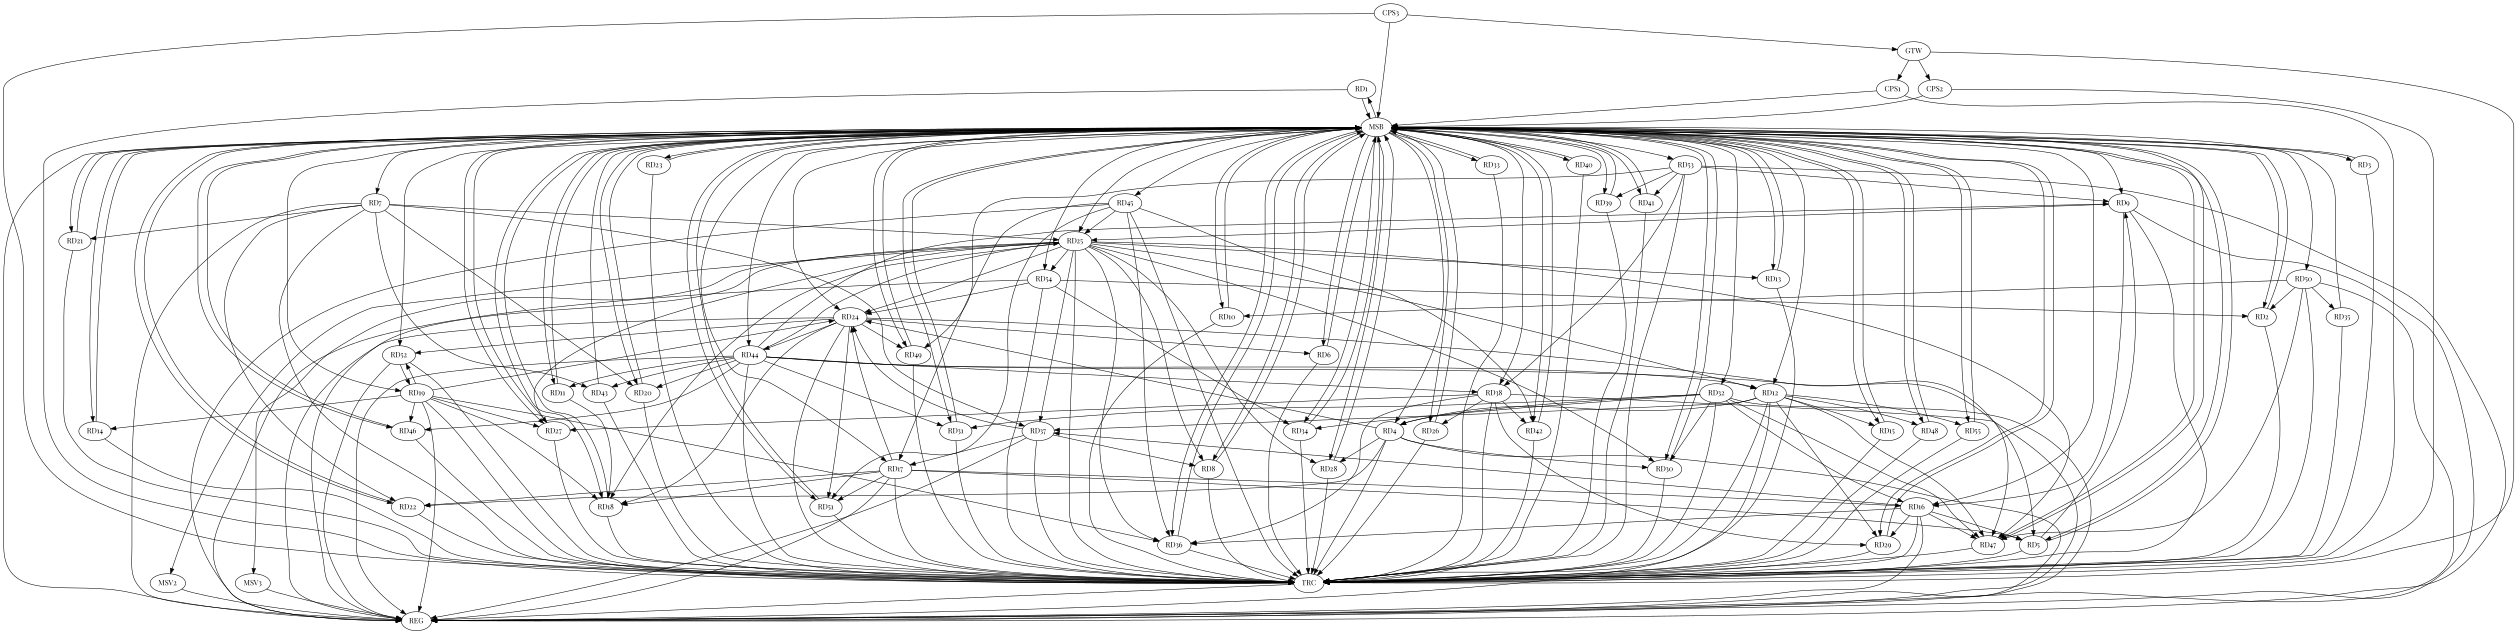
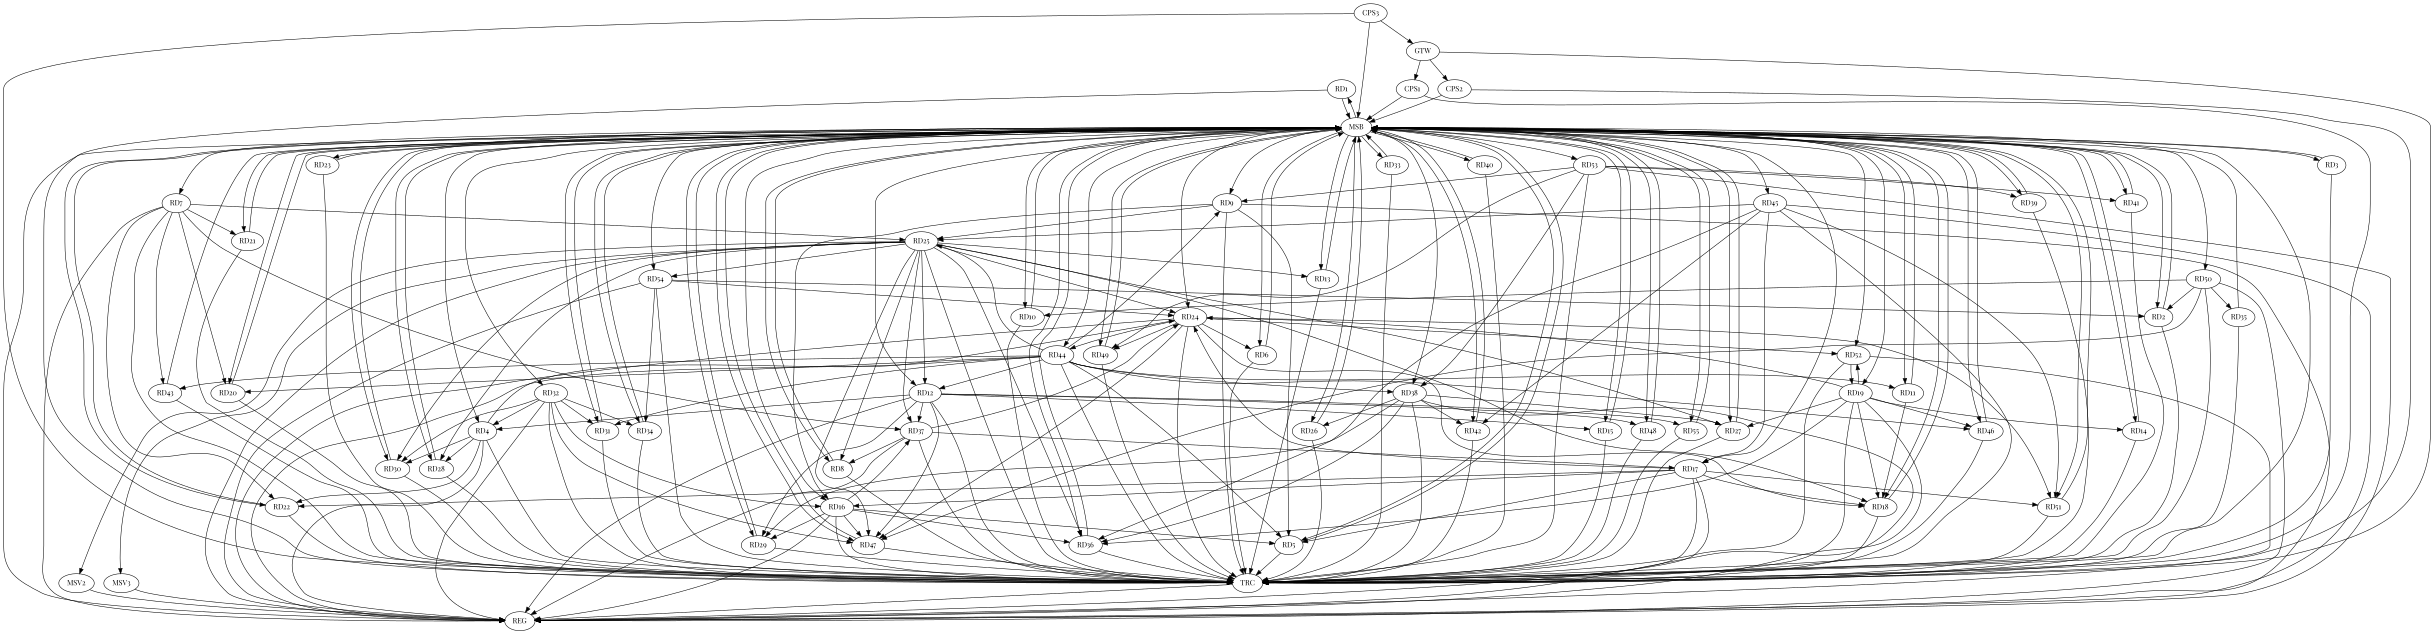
edge "MSB" -> "RD25": now "MSB" -> "TRC"
edge "RD5" -> "RD9": reversed
